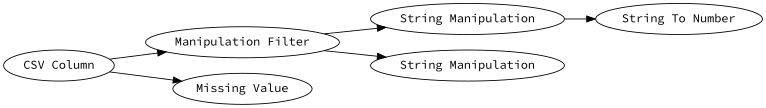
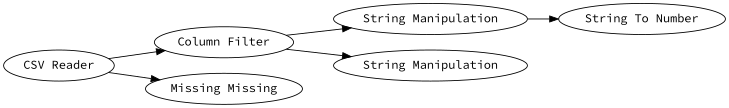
node "Manipulation Filter": label "Manipulation Filter" -> "Column Filter"
node "CSV Column": label "CSV Column" -> "CSV Reader"
node "Missing Value": label "Missing Value" -> "Missing Missing"
